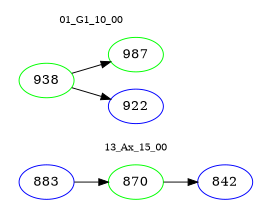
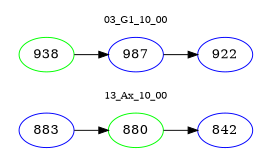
cluster "01_G1_10_00": label "01_G1_10_00" -> "03_G1_10_00"
node "987": color green -> blue
edge "938" -> "922": now "987" -> "922"
cluster "13_Ax_15_00": label "13_Ax_15_00" -> "13_Ax_10_00"
node "870": label "870" -> "880"
